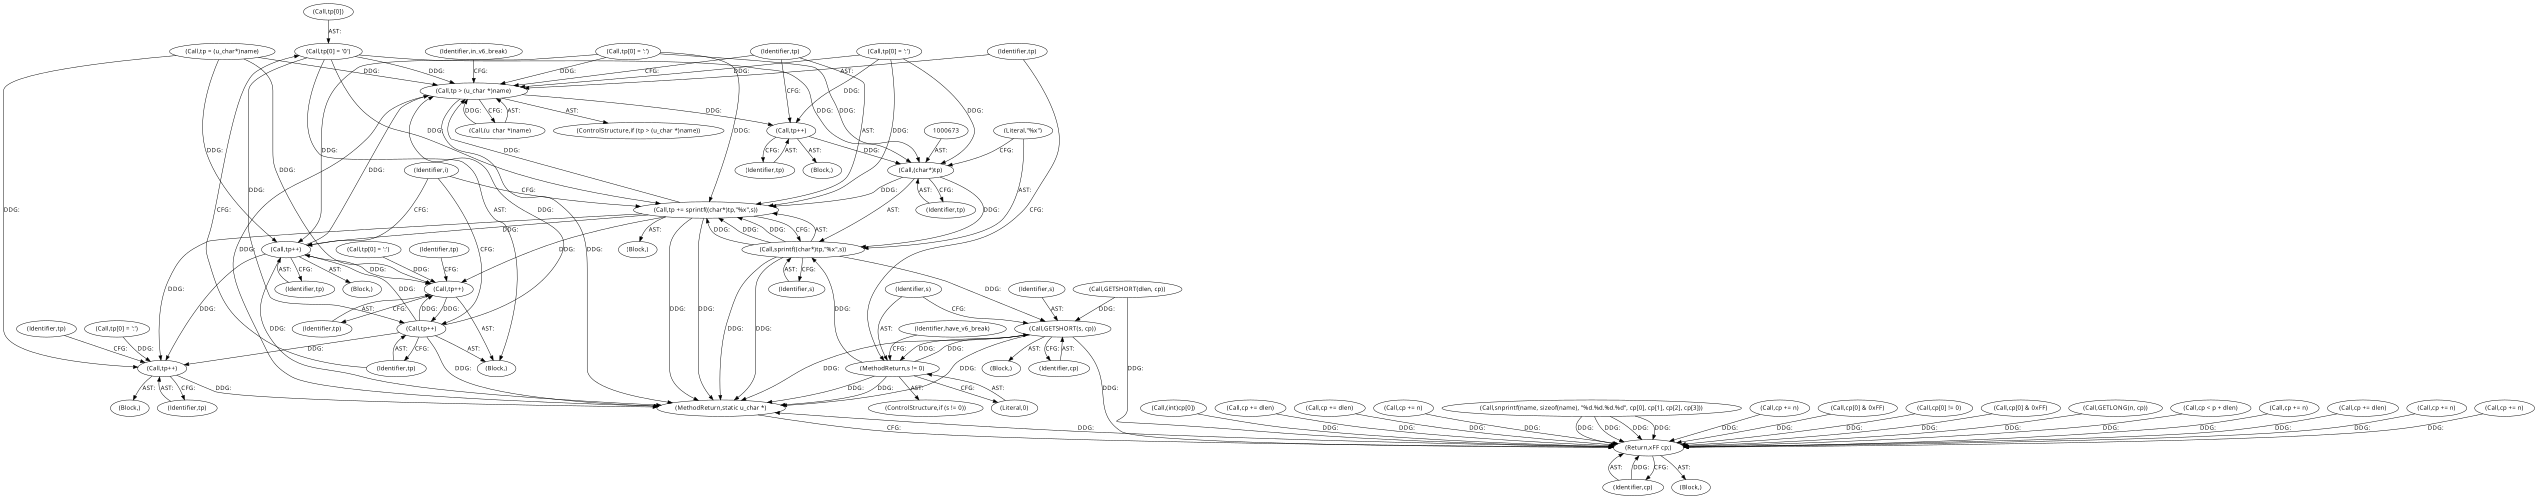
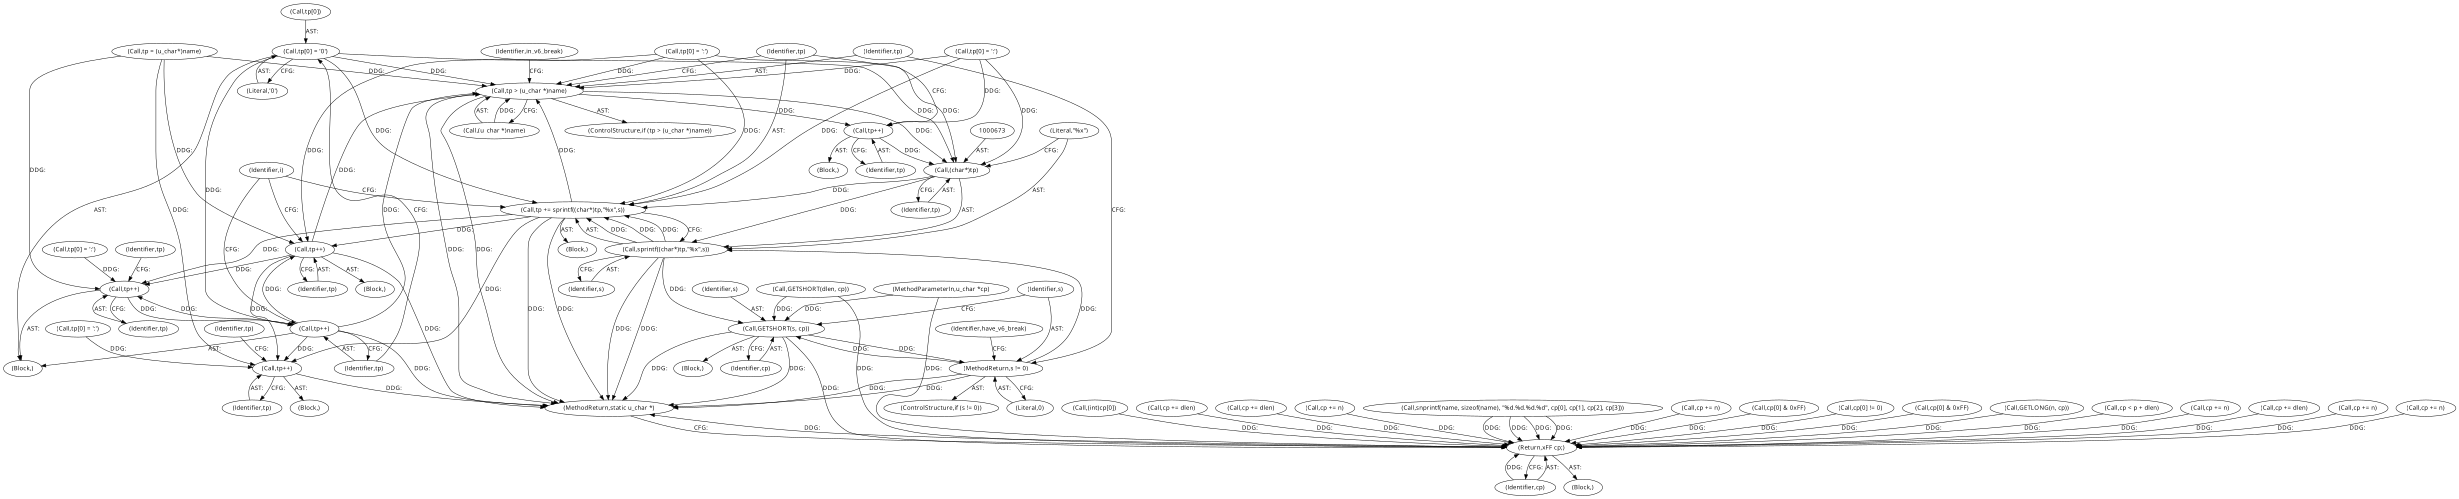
node "(Literal,'0')": added
edge "(Call,tp > (u_char *)name)" -> "(Call,(char*)tp)": added, label "DDG:"
node "(MethodParameterIn,u_char *cp)": added
